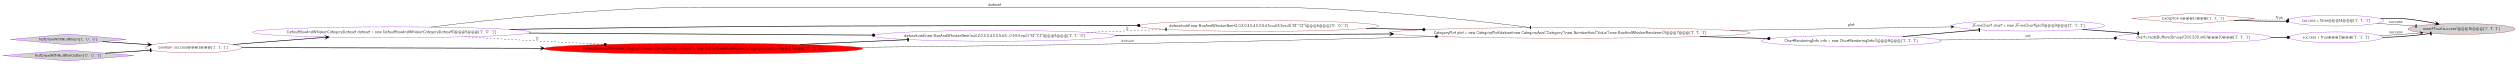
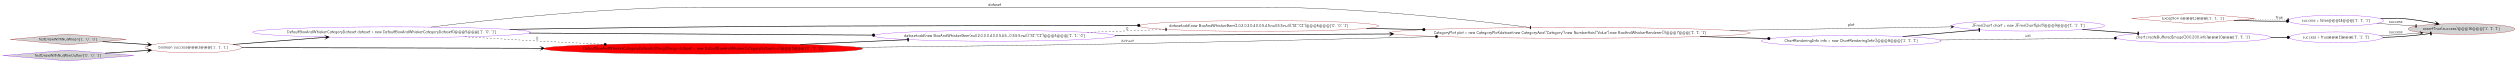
node "testDrawWithNullMean['1', '0', '0']": color purple -> brown
edge "testDrawWithNullMinOutlier['0', '0', '1']" -> "boolean success@@@3@@@['1', '1', '1']": arrowhead tee -> vee
